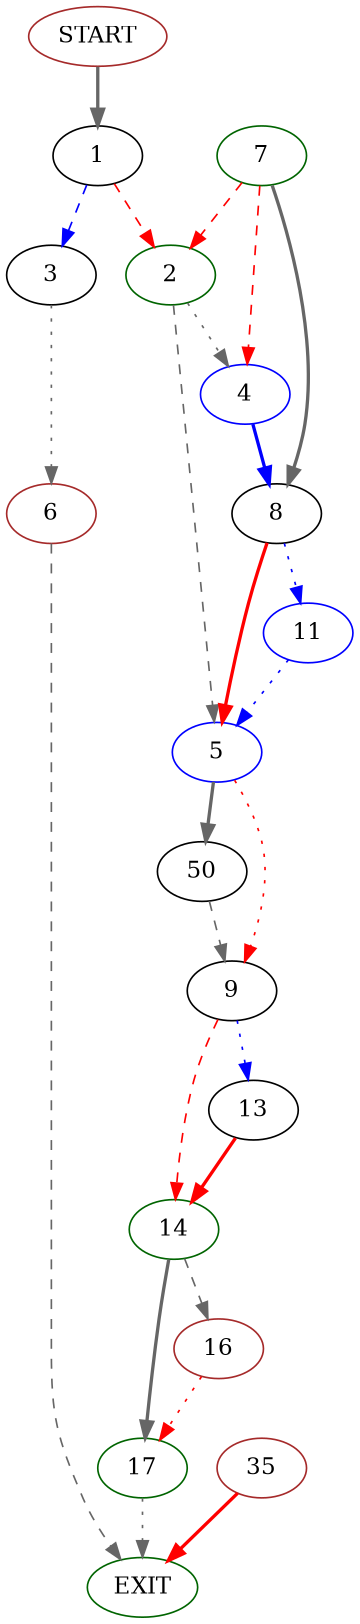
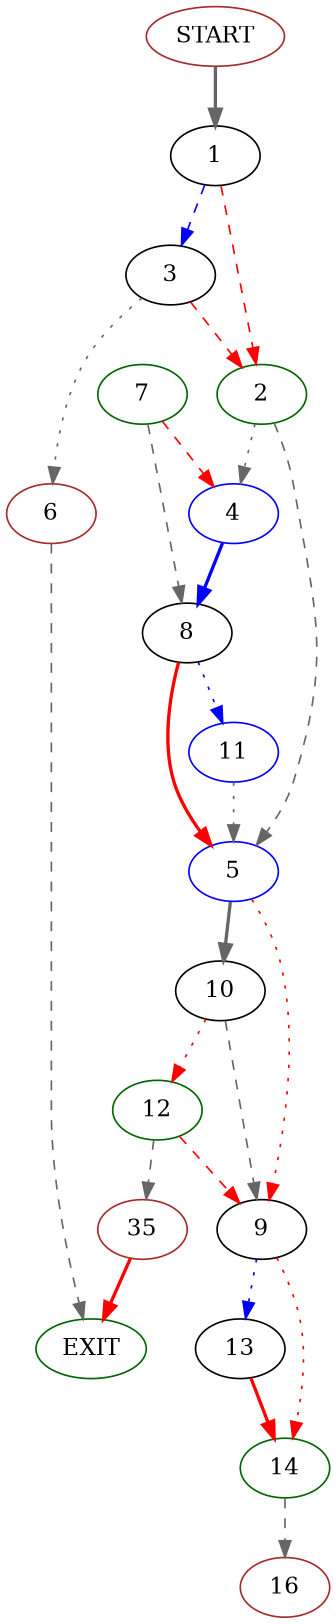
edge "7" -> "2": now "3" -> "2"
edge "7" -> "8": style bold -> dashed
edge "11" -> "5": color blue -> gray40
node "50": label "50" -> "10"
edge "9" -> "14": style dashed -> dotted
node "12": added
node "17": removed
